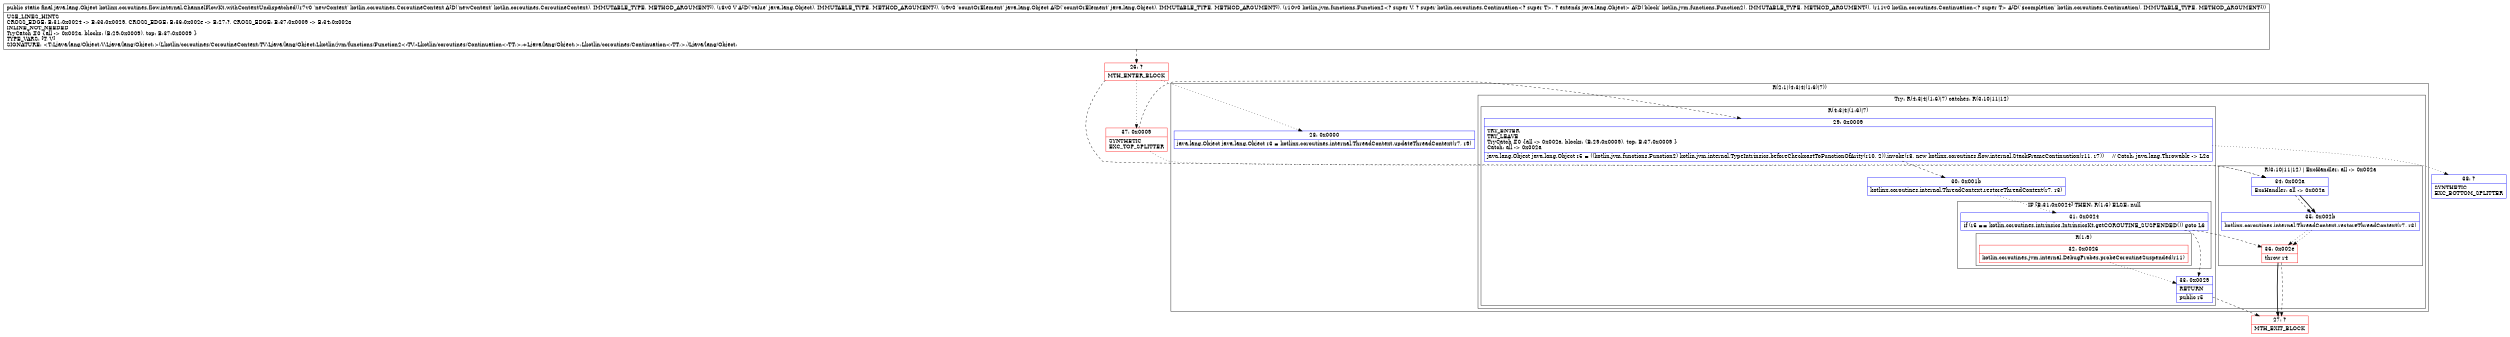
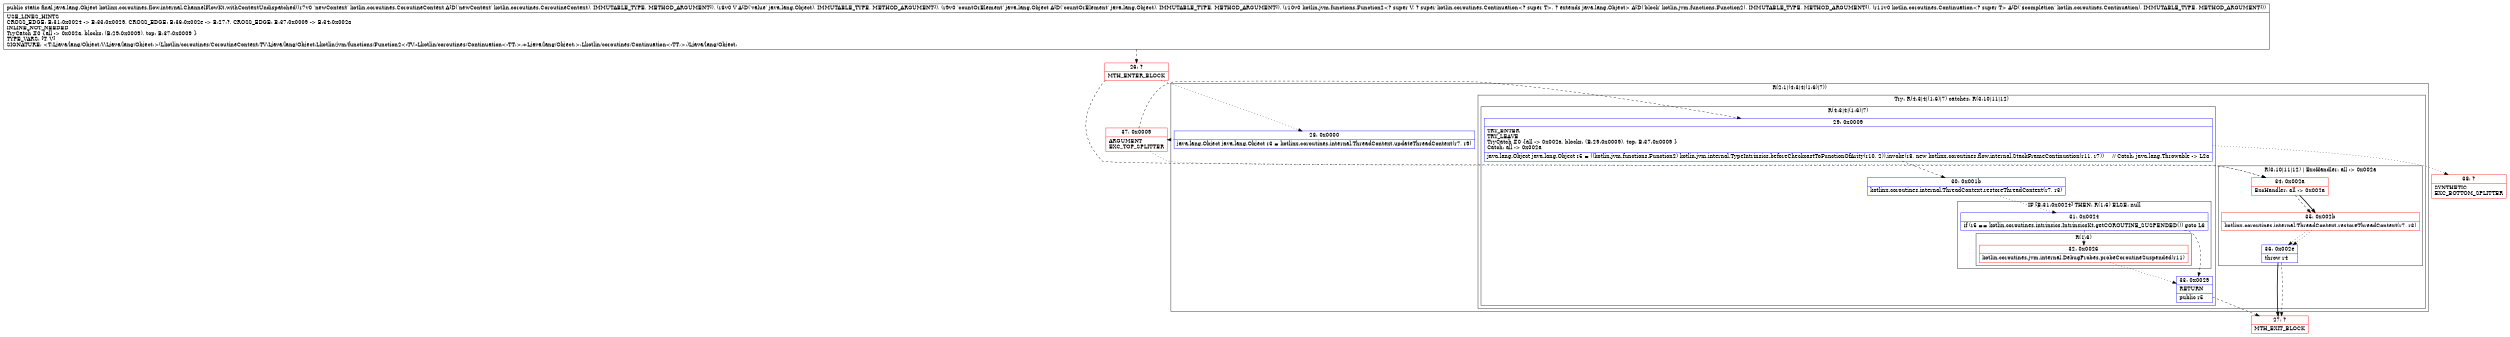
edge "26: ?" -> "37: 0x0009": now "28: 0x0000" -> "37: 0x0009"
node "37: 0x0009": text "SYNTHETIC" -> "ARGUMENT"
node "34: 0x002a": color blue -> red
node "38: ?": color blue -> red
node "35: 0x002b": color blue -> red
edge "31: 0x0024" -> "36: 0x002e": now "31: 0x0024" -> "32: 0x0026"
cluster "R(1:9)": label "R(1:9)" -> "R(1:6)"
node "36: 0x002e": color red -> blue
